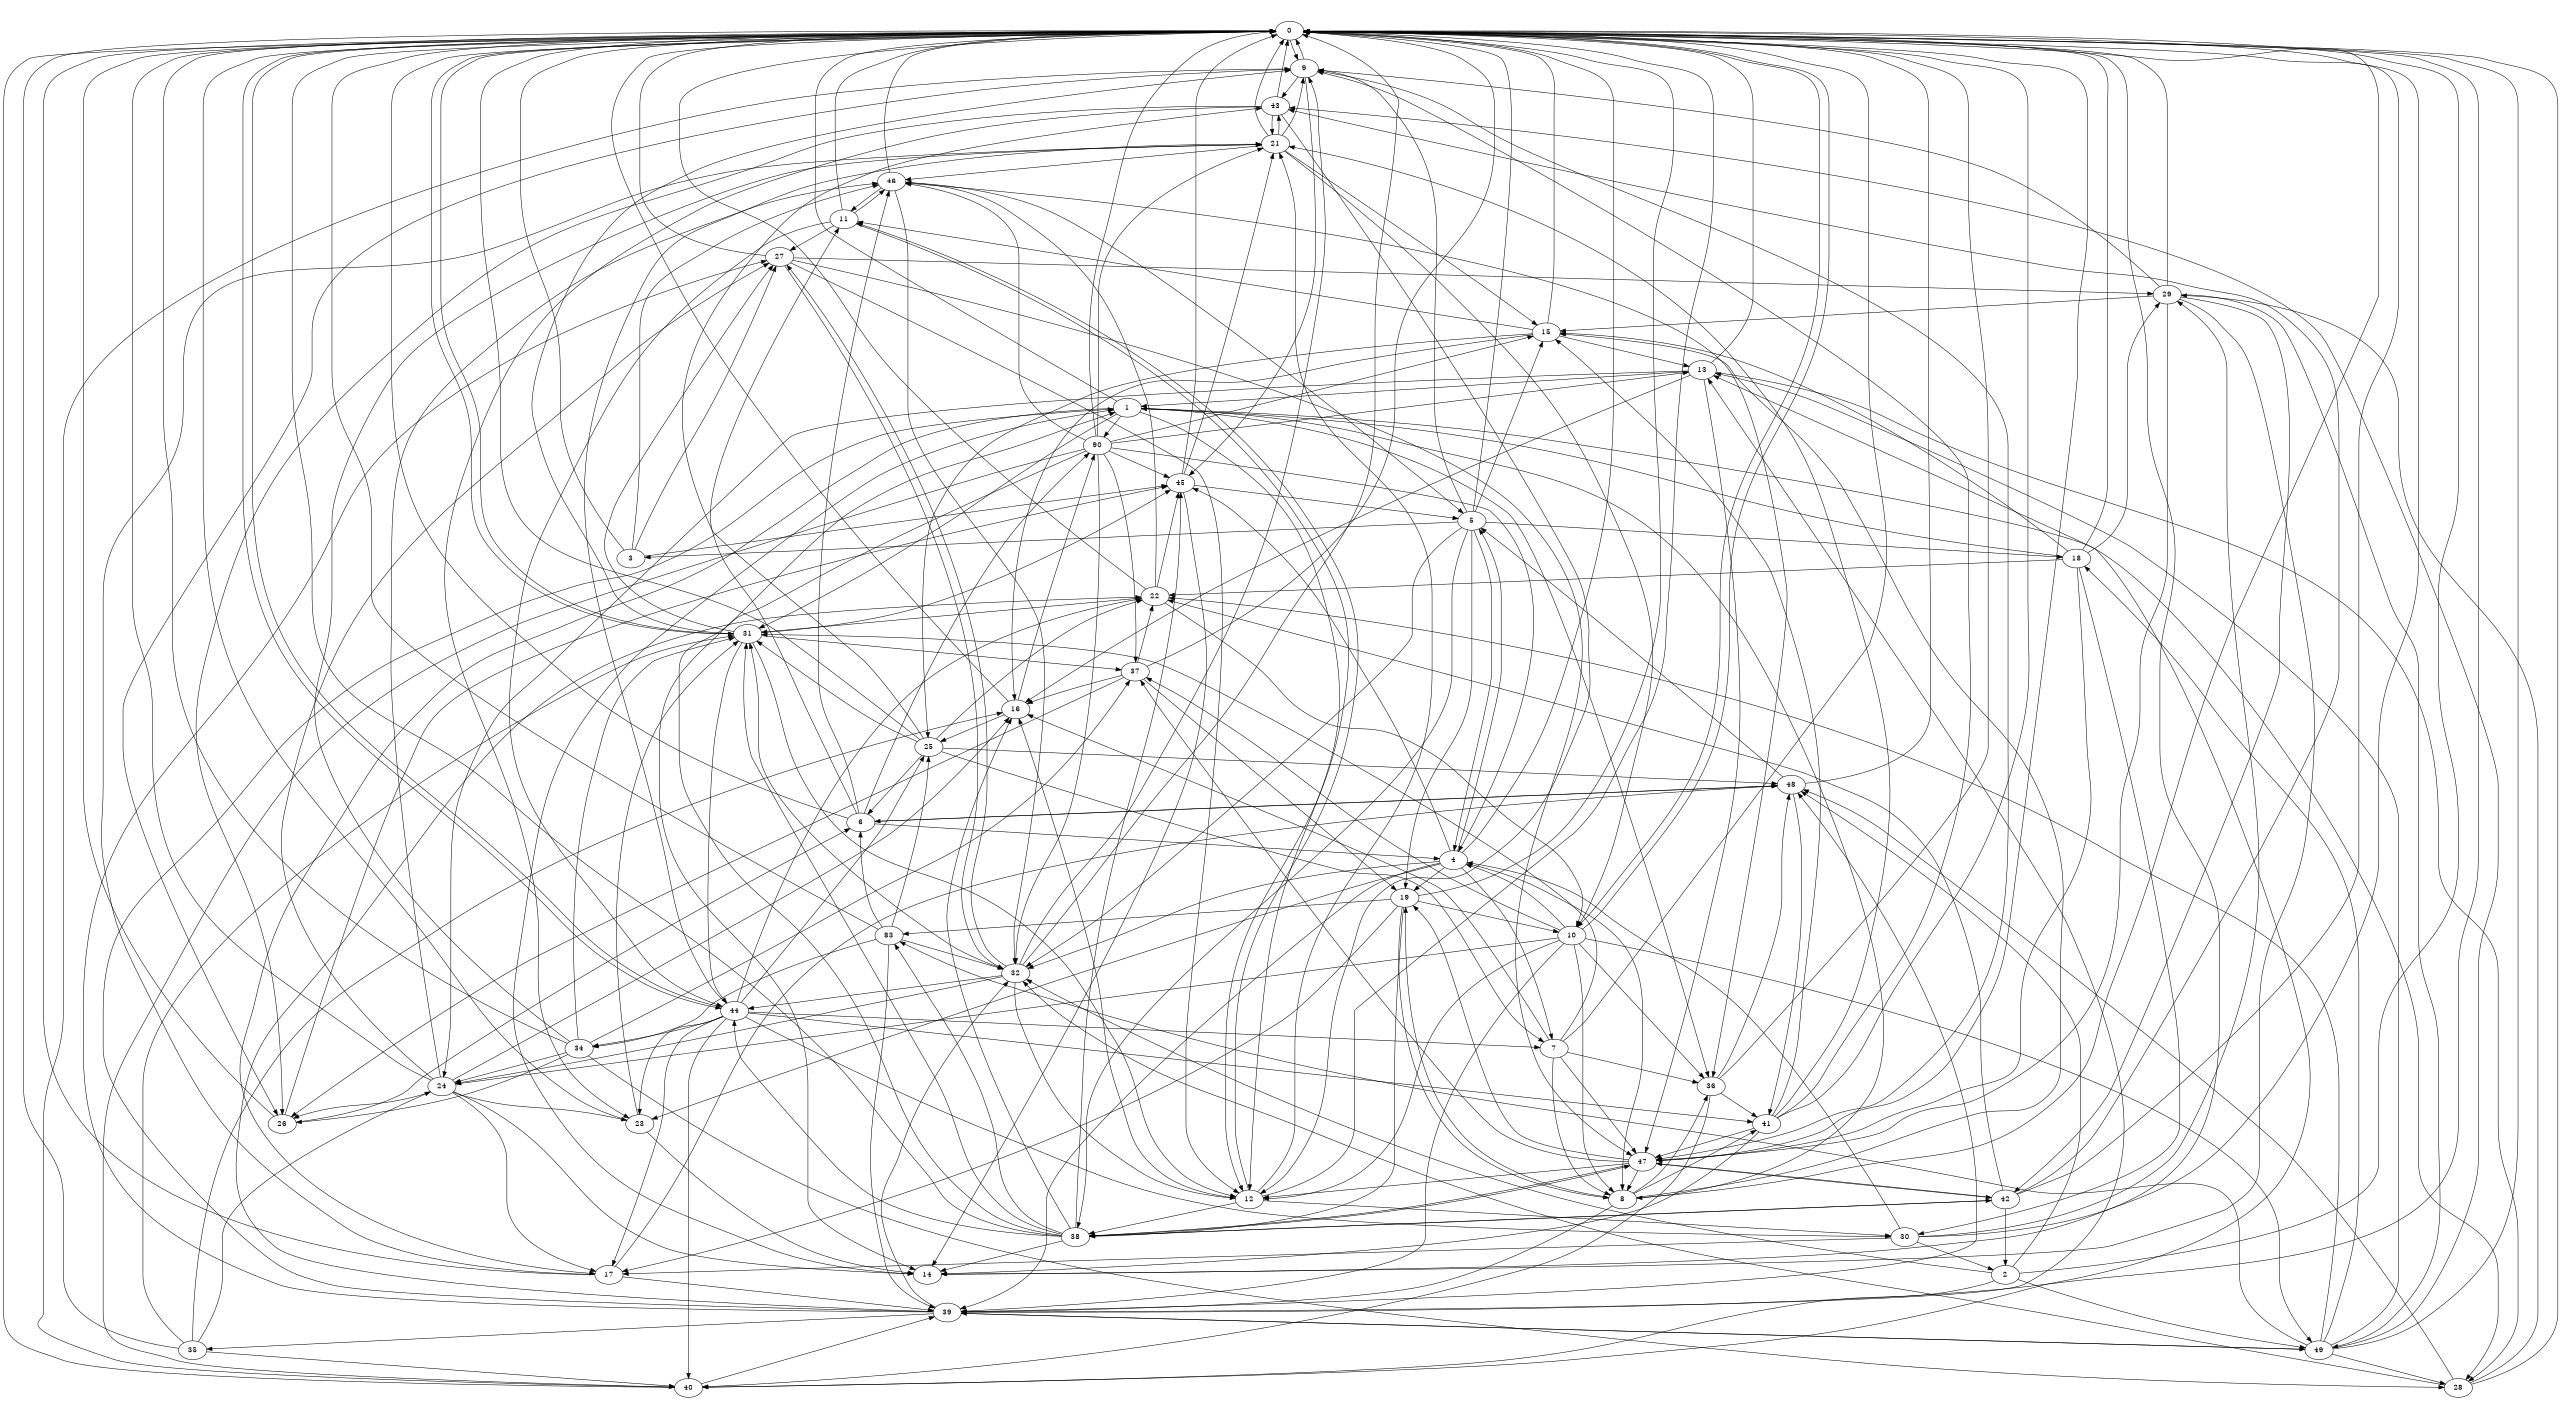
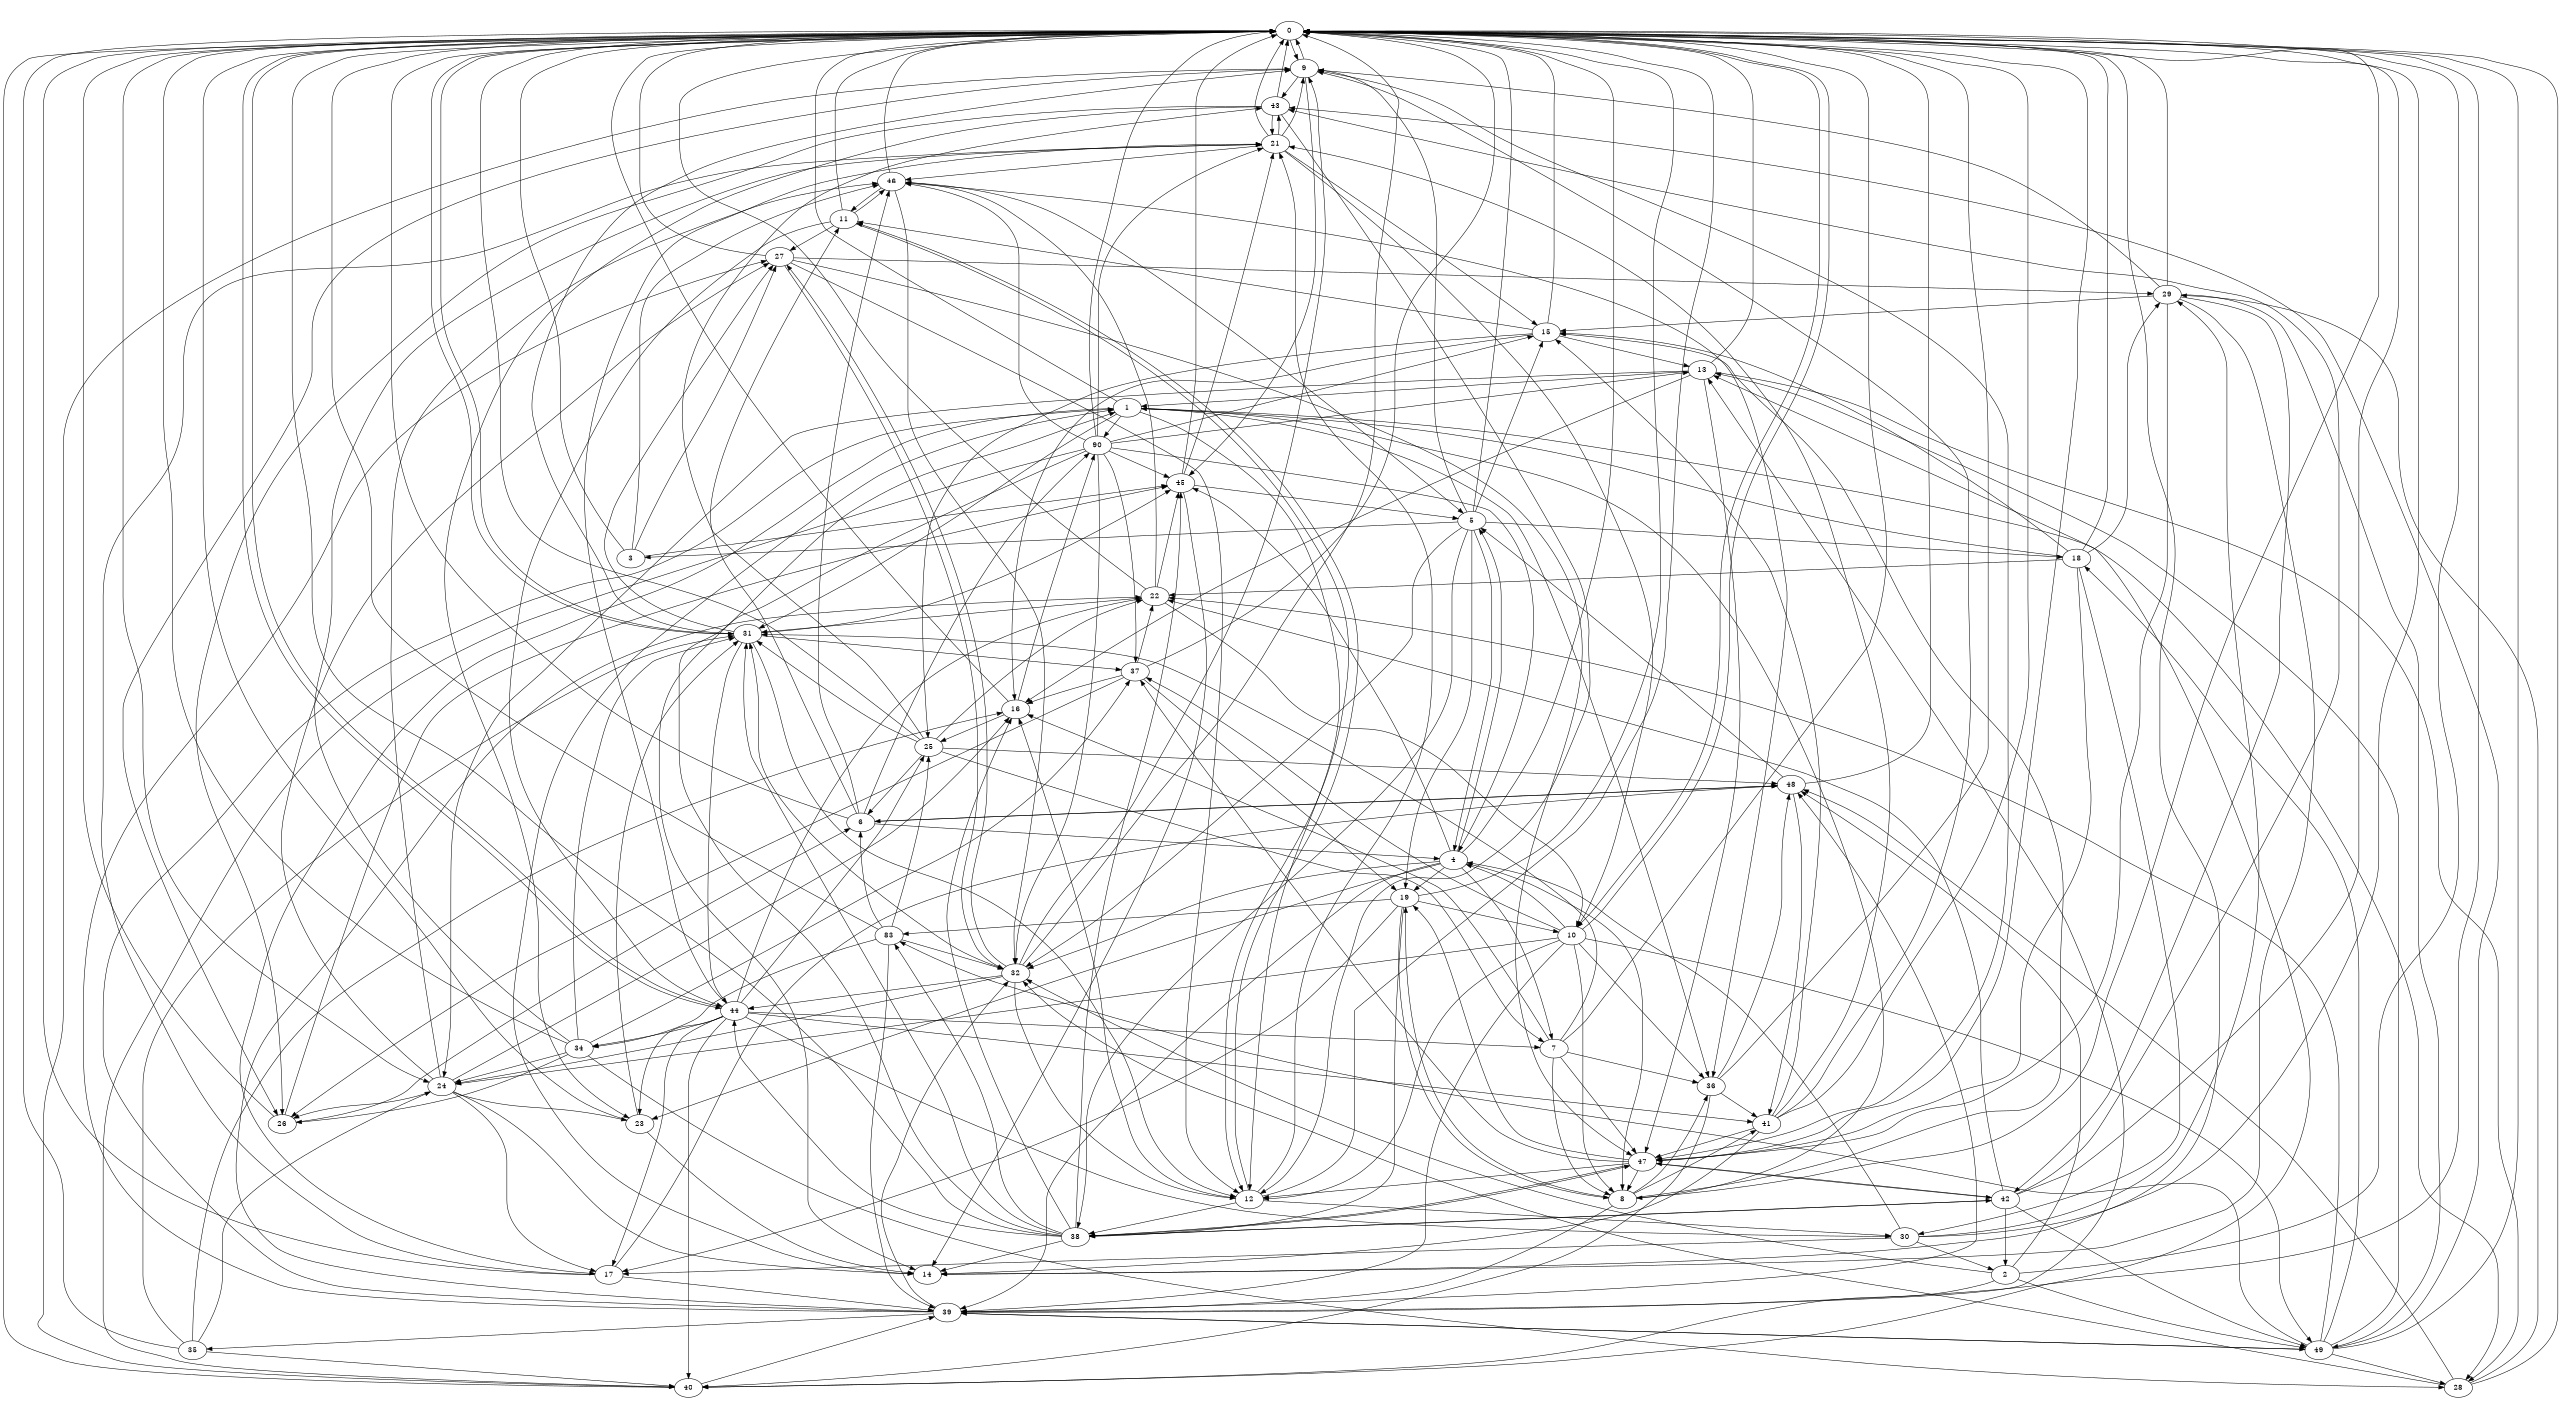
edge "24" -> "0": reversed
edge "42" -> "49": added
